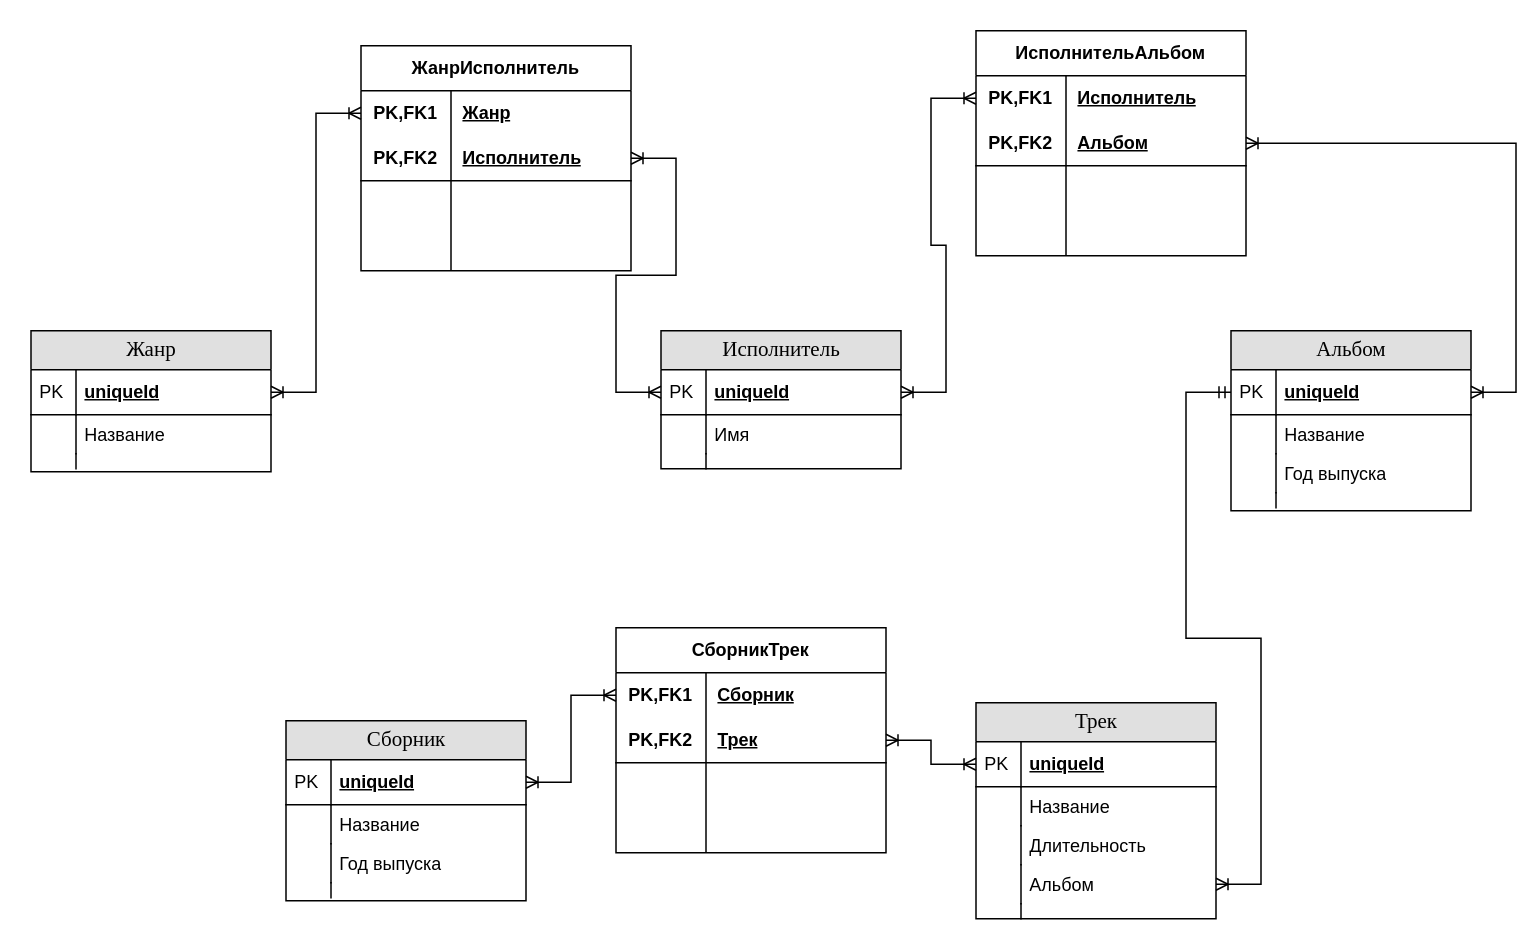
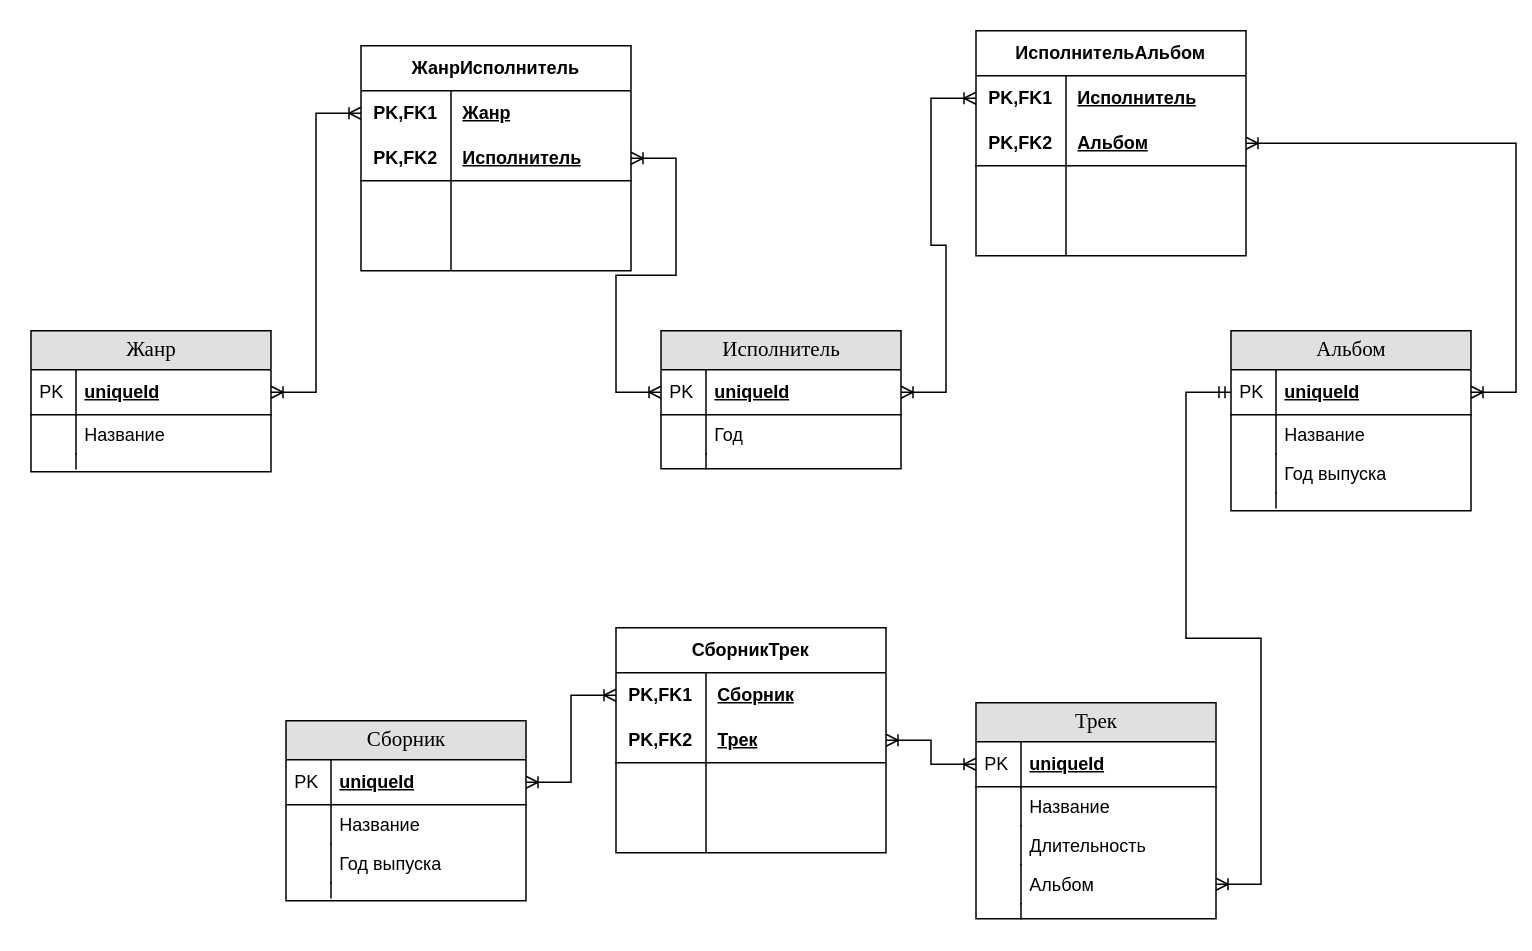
node "Имя": label "Имя" -> "Год"
